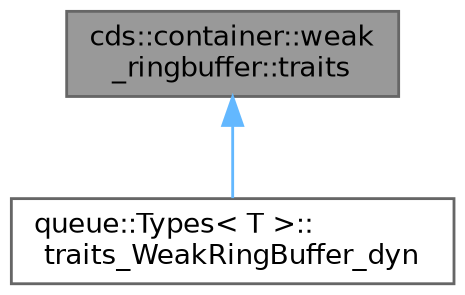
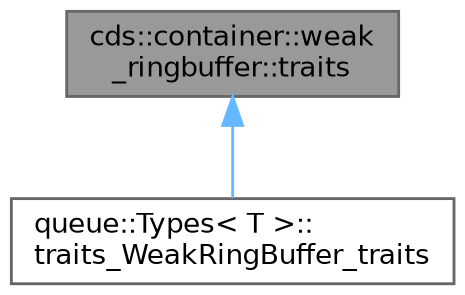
node "queue::Types< T >:: traits_WeakRingBuffer_dyn": label "queue::Types< T >:: traits_WeakRingBuffer_dyn" -> "queue::Types< T >:: traits_WeakRingBuffer_traits"
